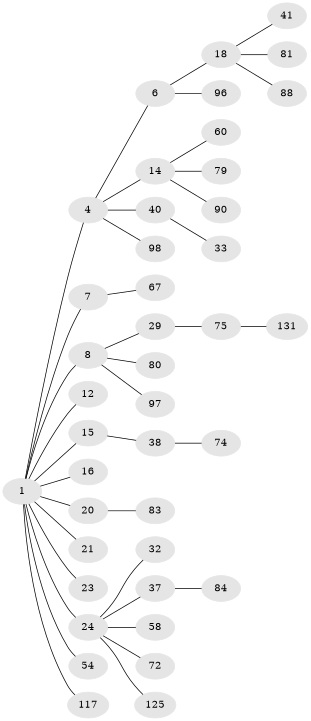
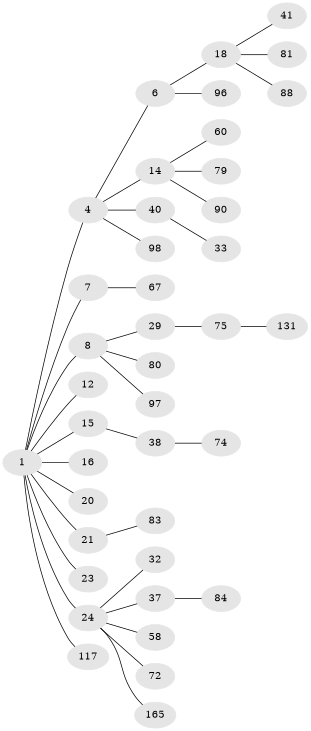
edge "20" -- "83": now "21" -- "83"
node "54": removed
node "125": label "125" -> "165"
